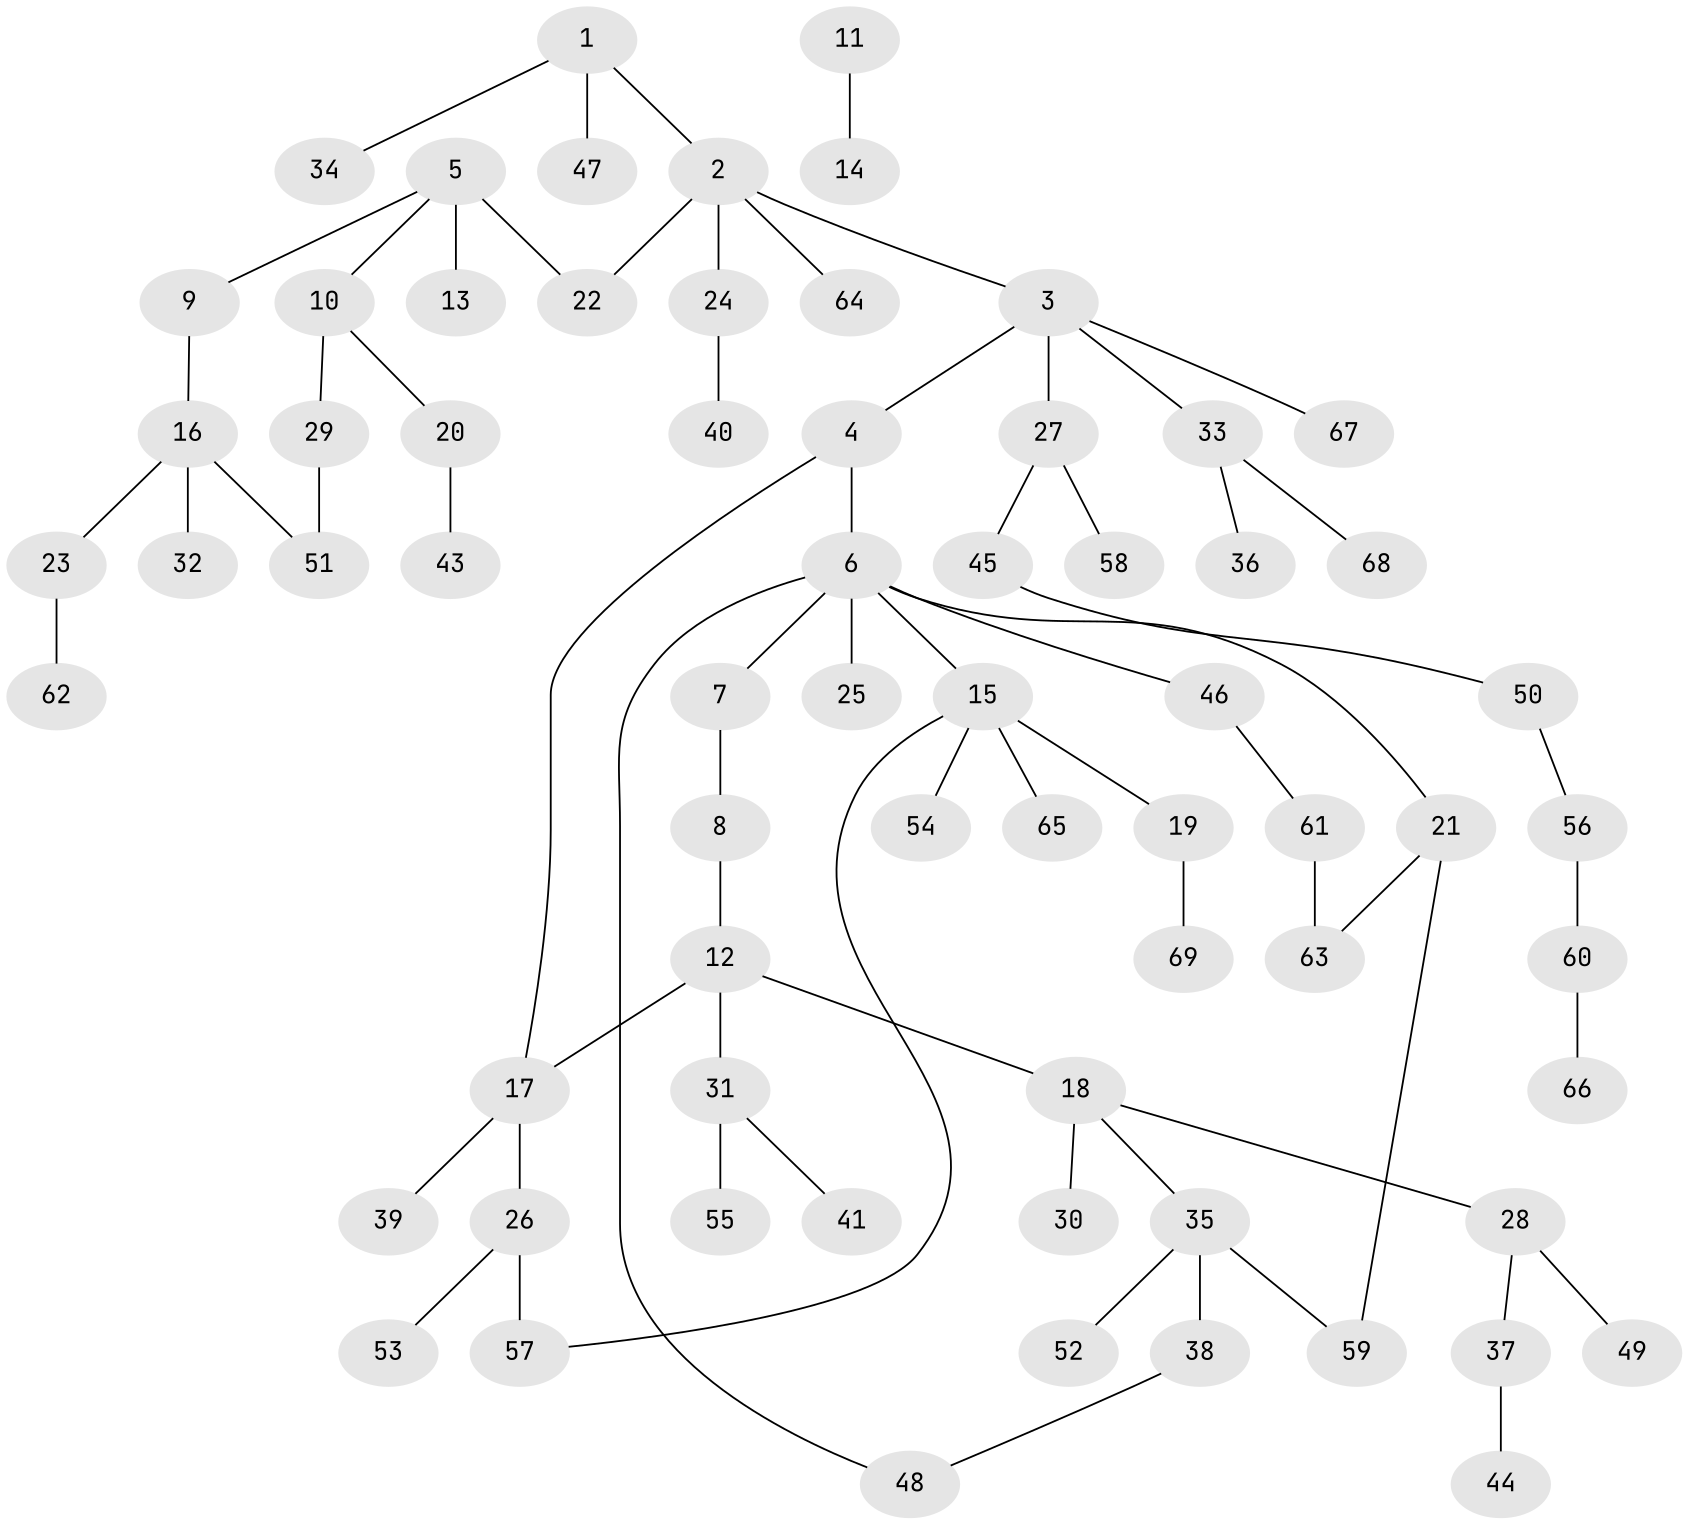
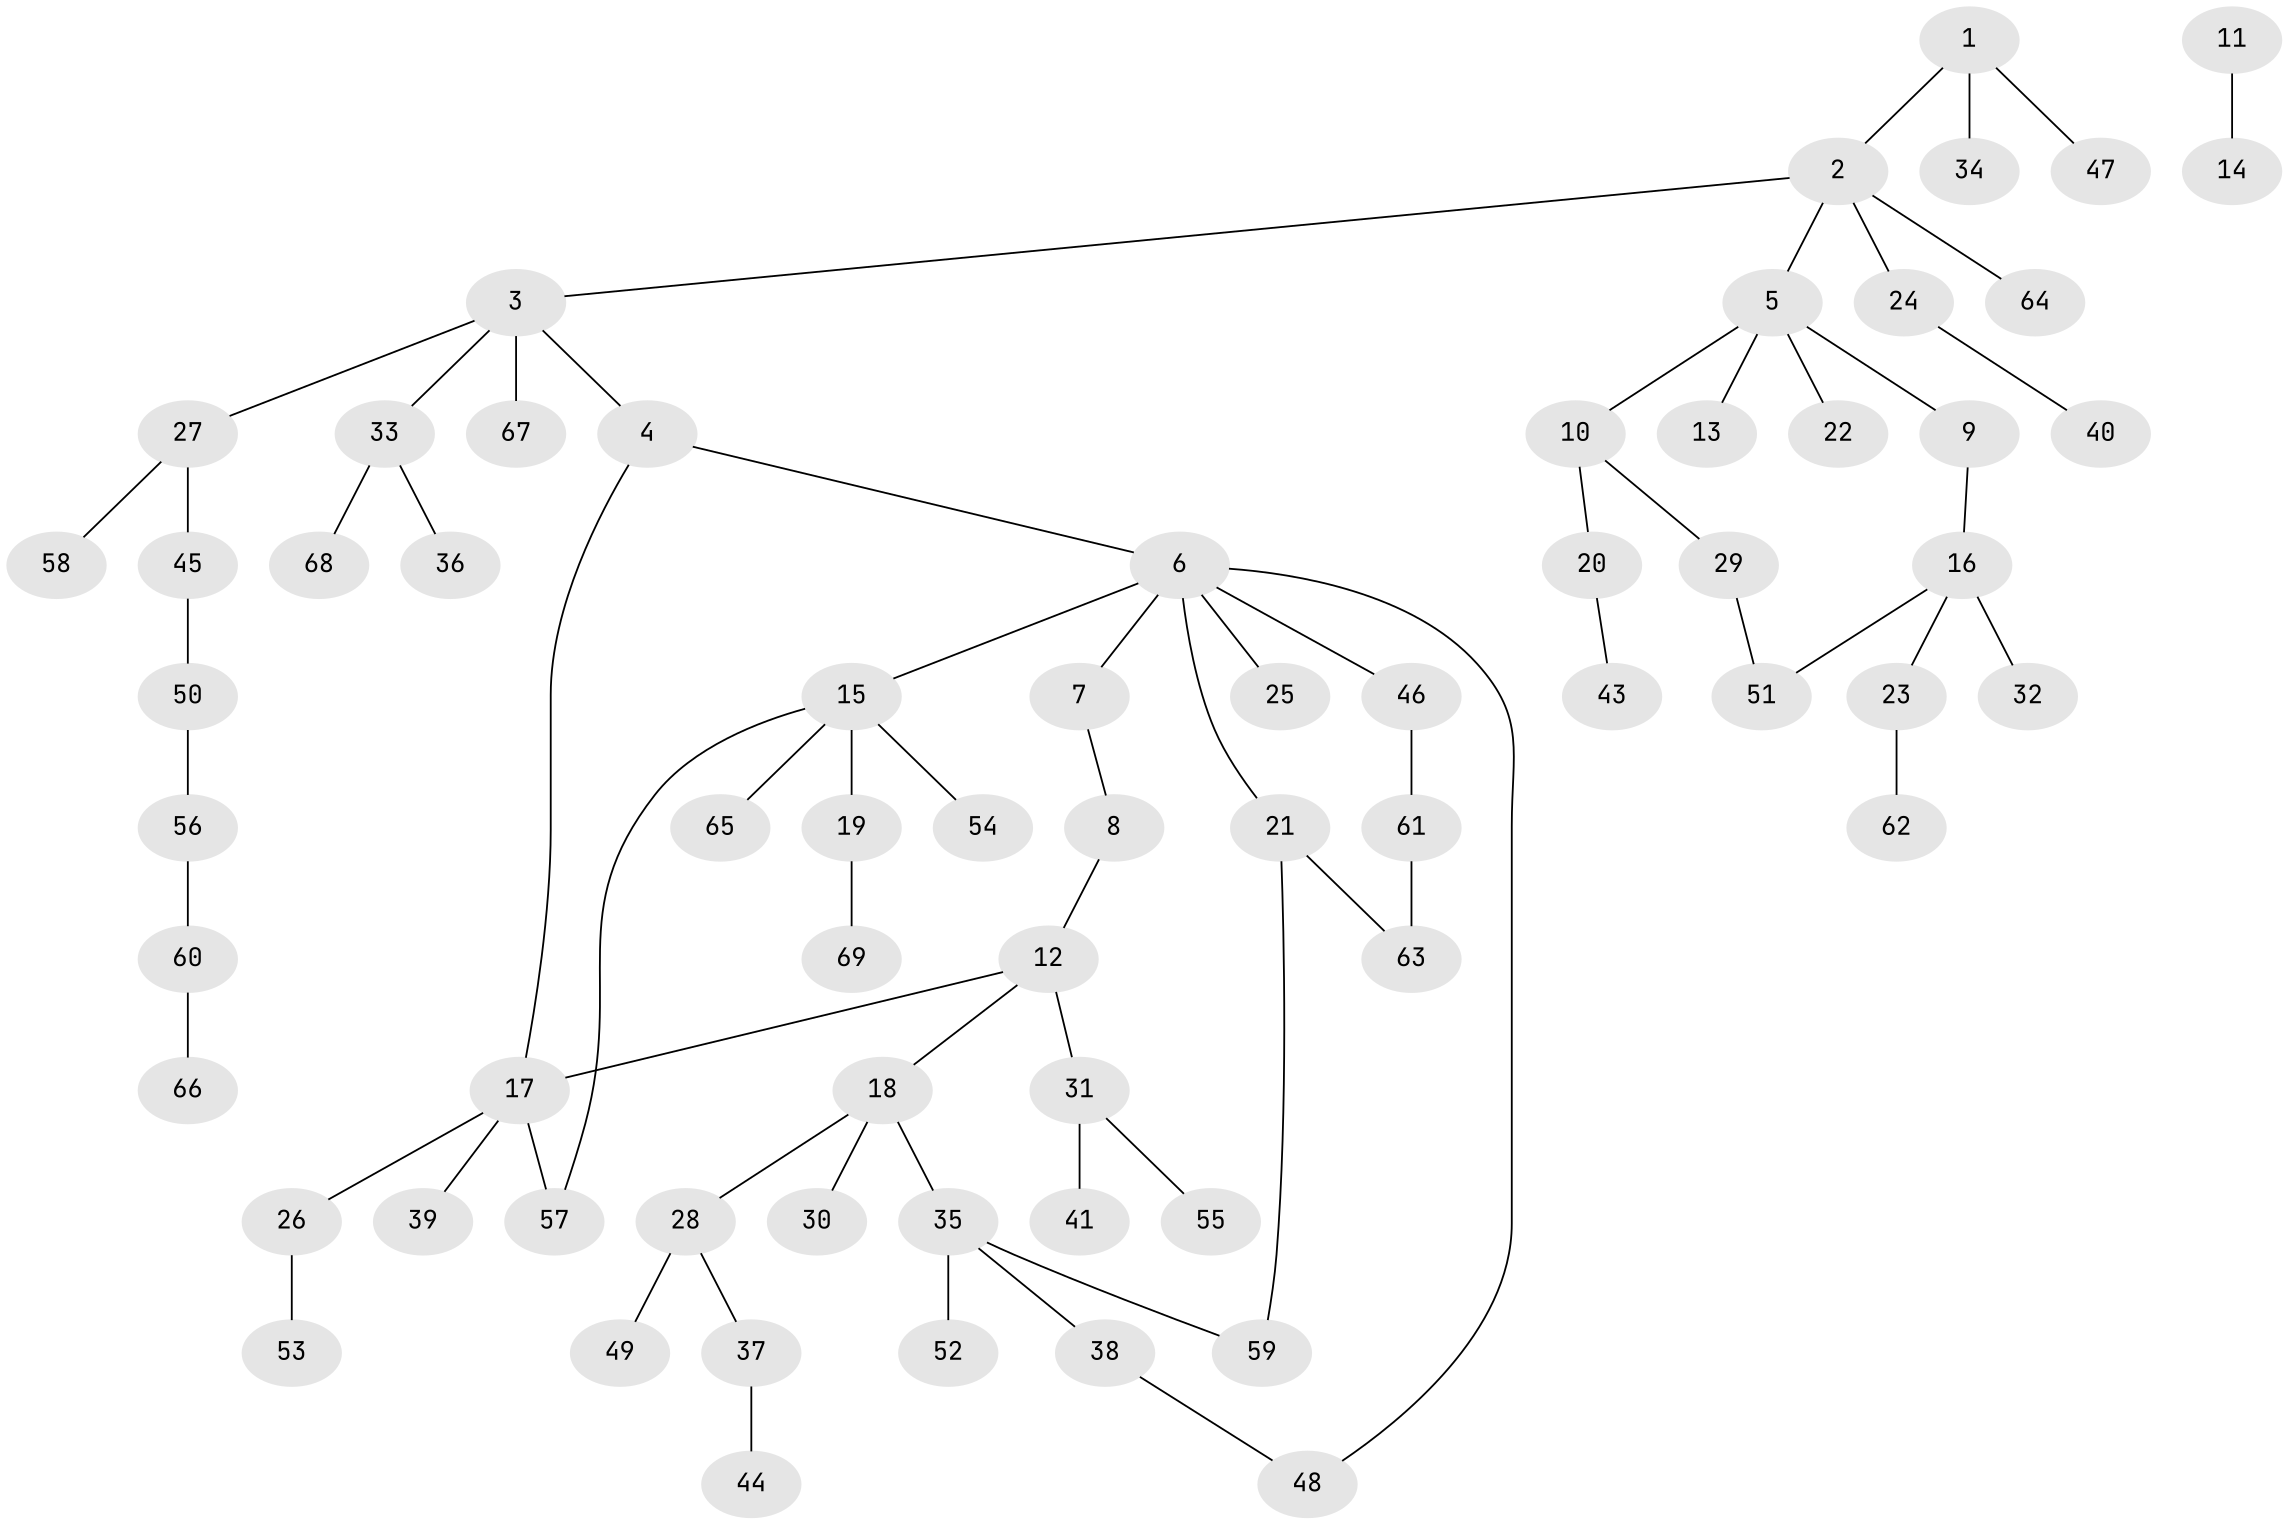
edge "2" -- "22": now "2" -- "5"
edge "26" -- "57": now "17" -- "57"
